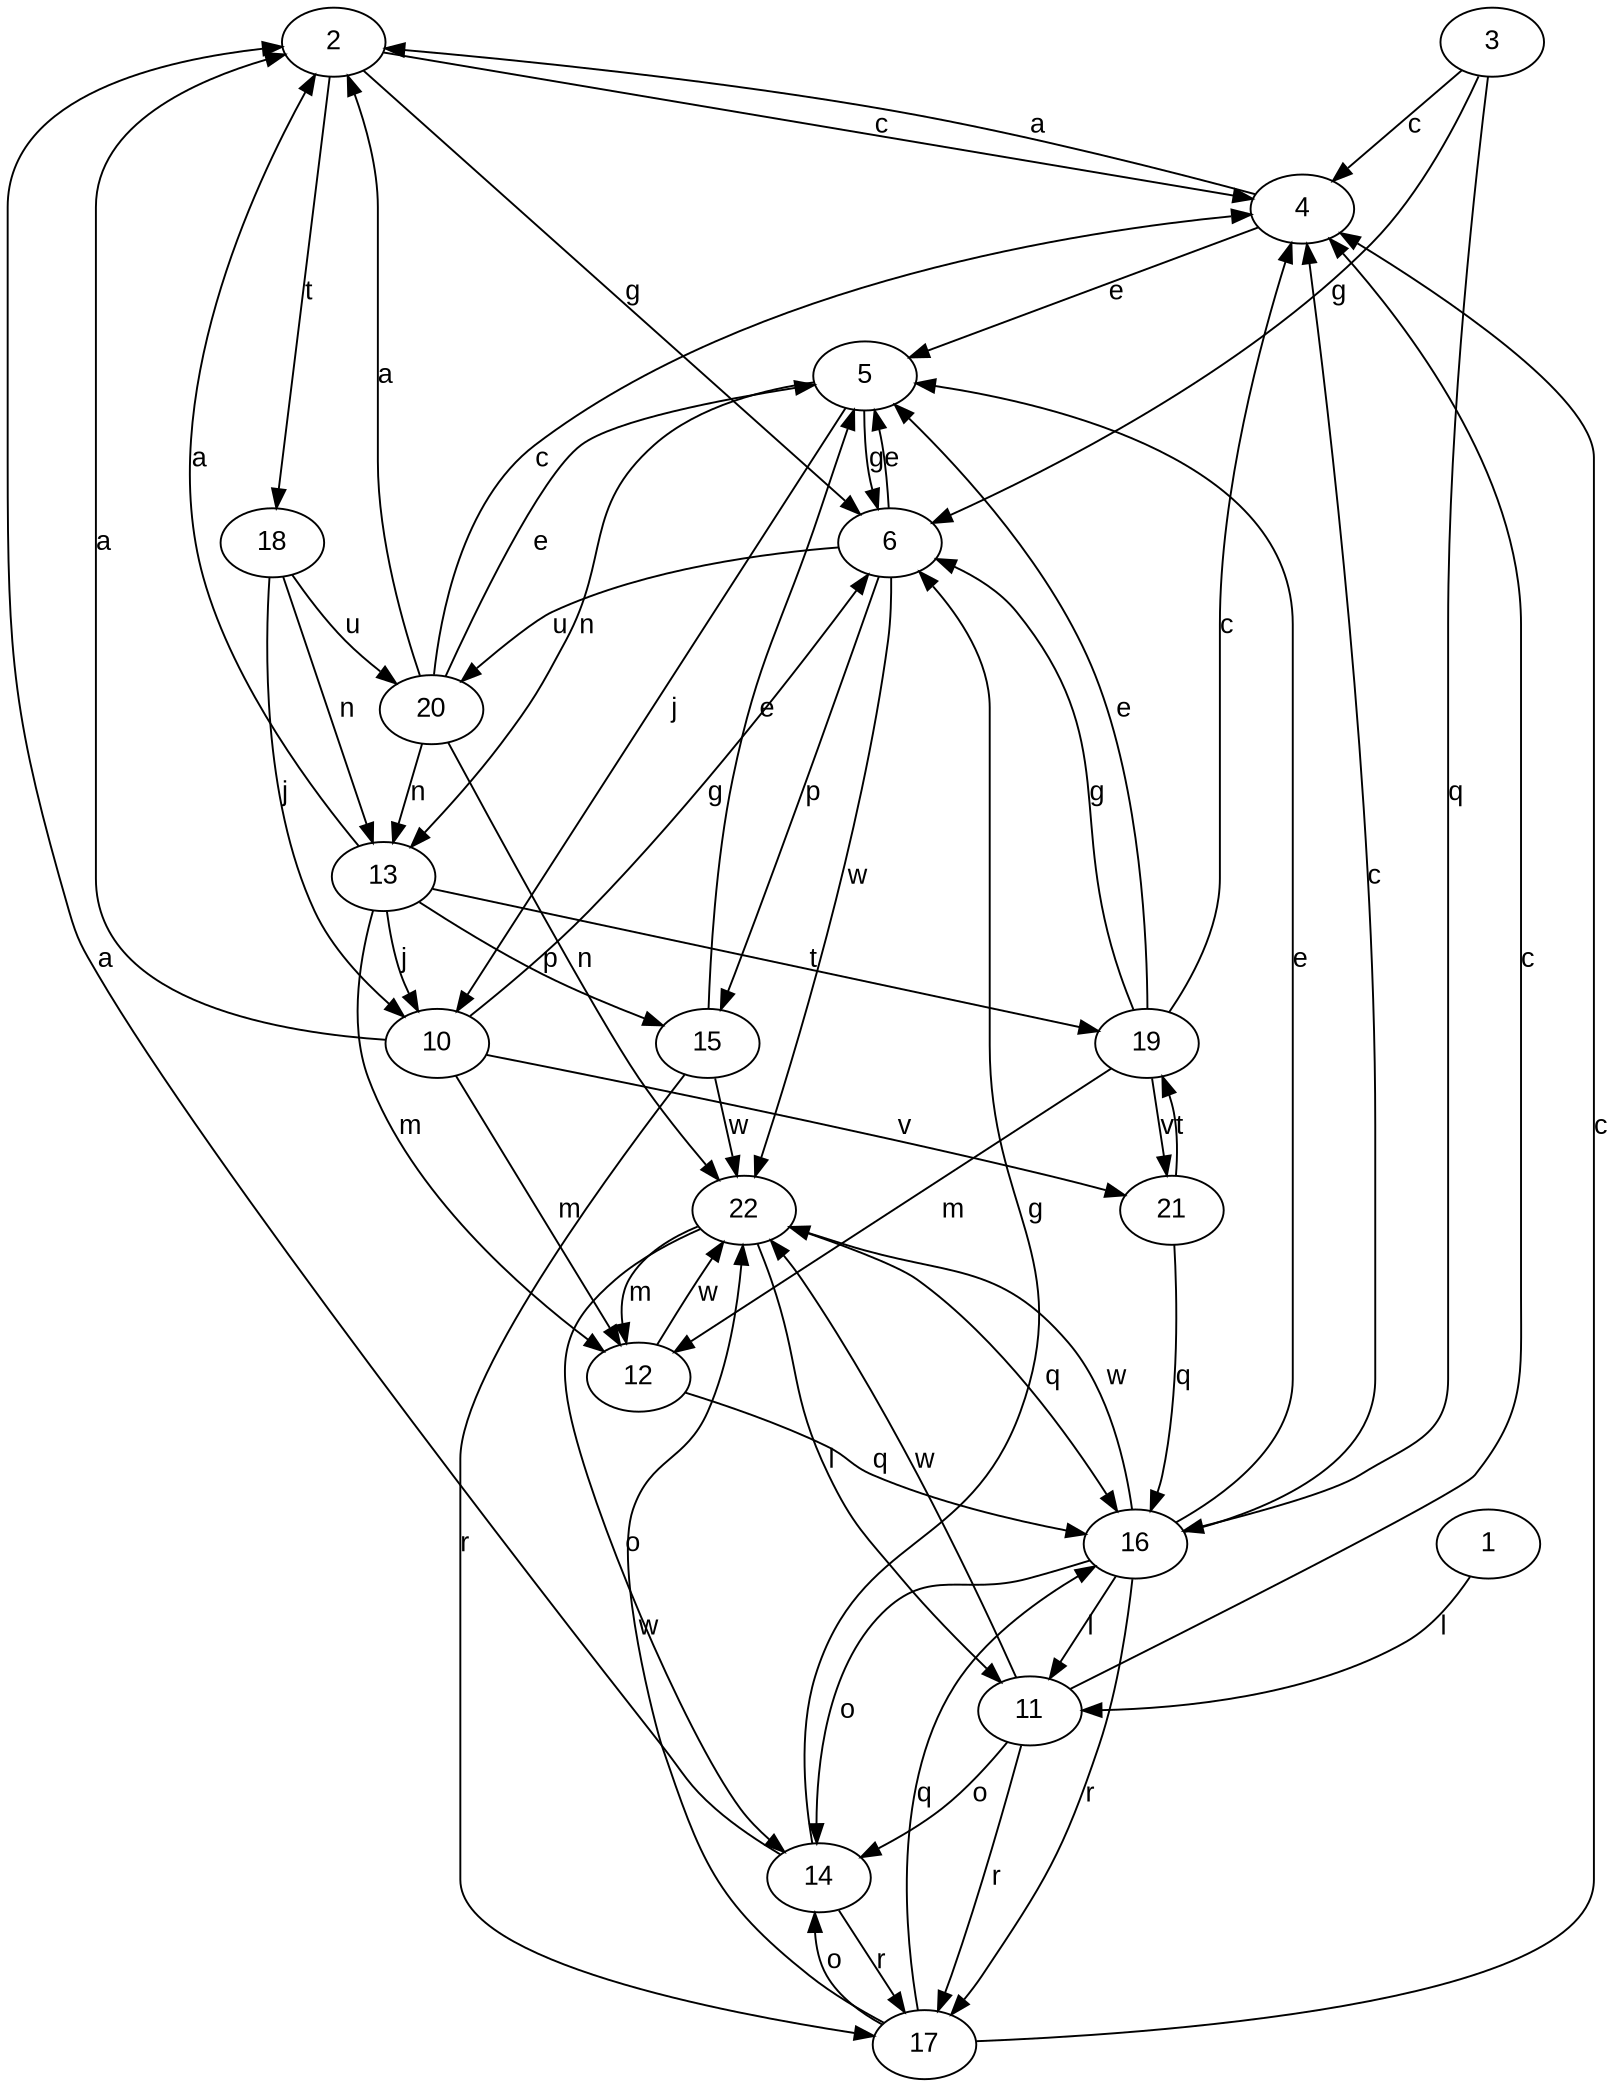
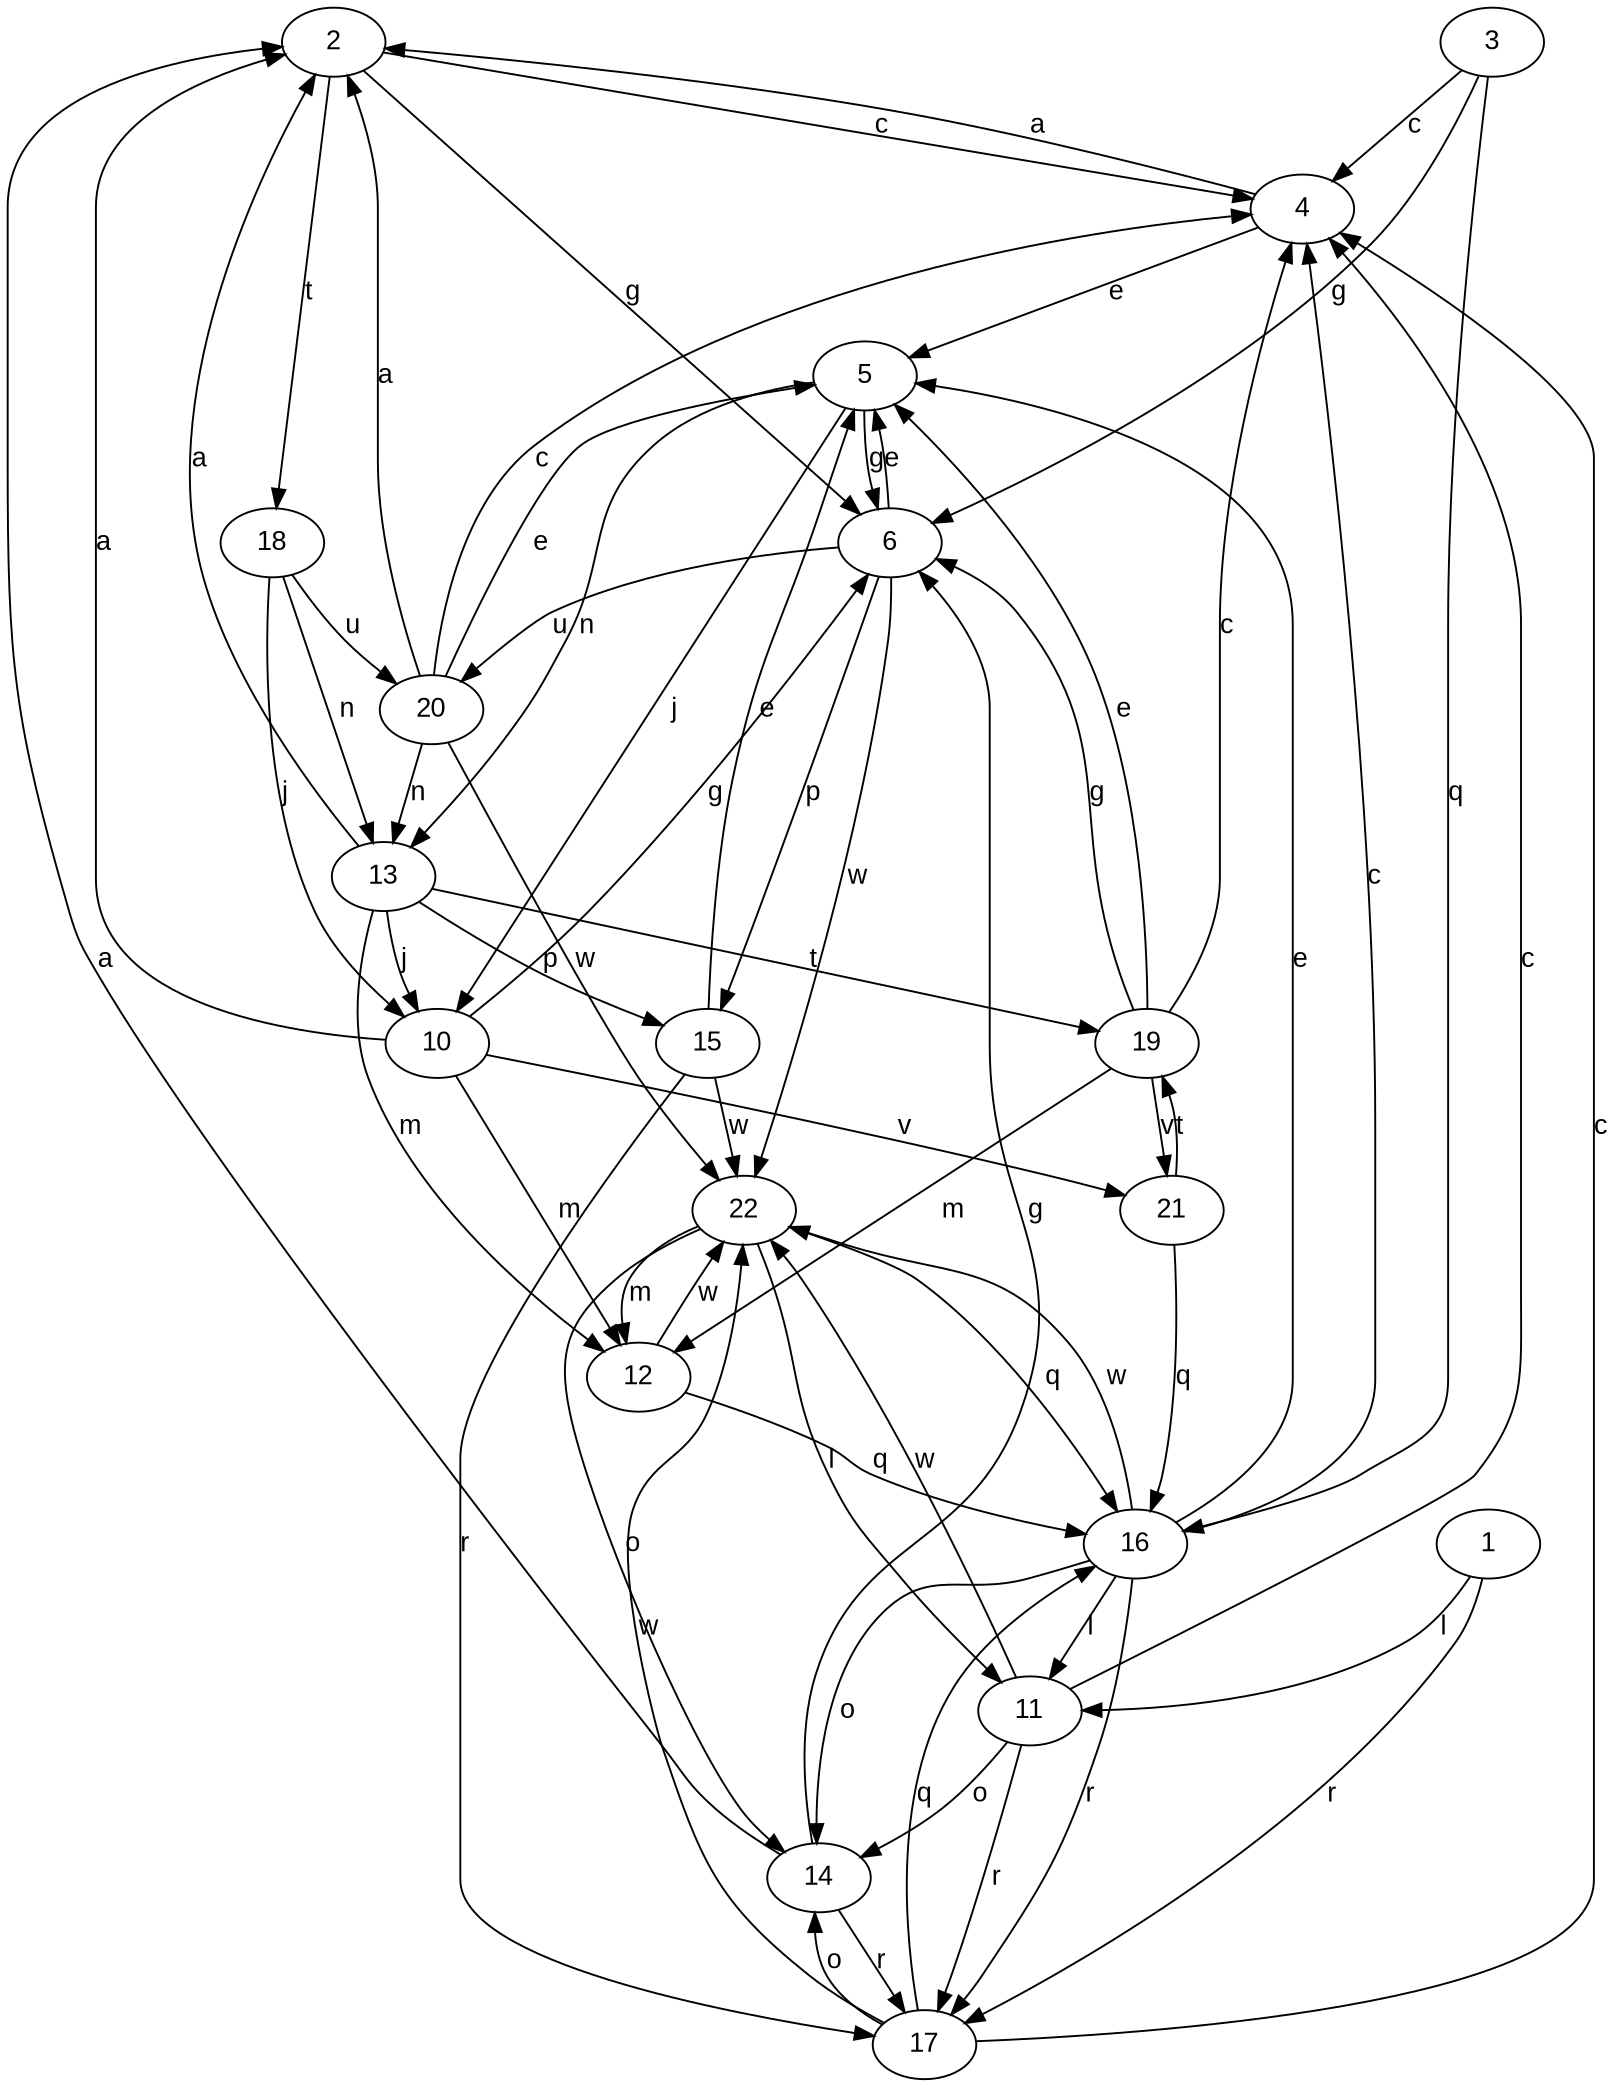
edge "20" -> "22": label "n" -> "w"
edge "1" -> "17": added, label "r"
